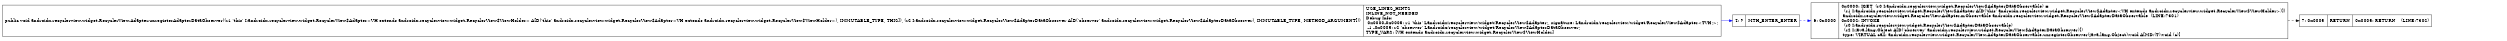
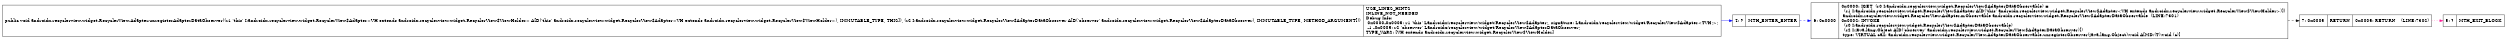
node "5: ?": added
